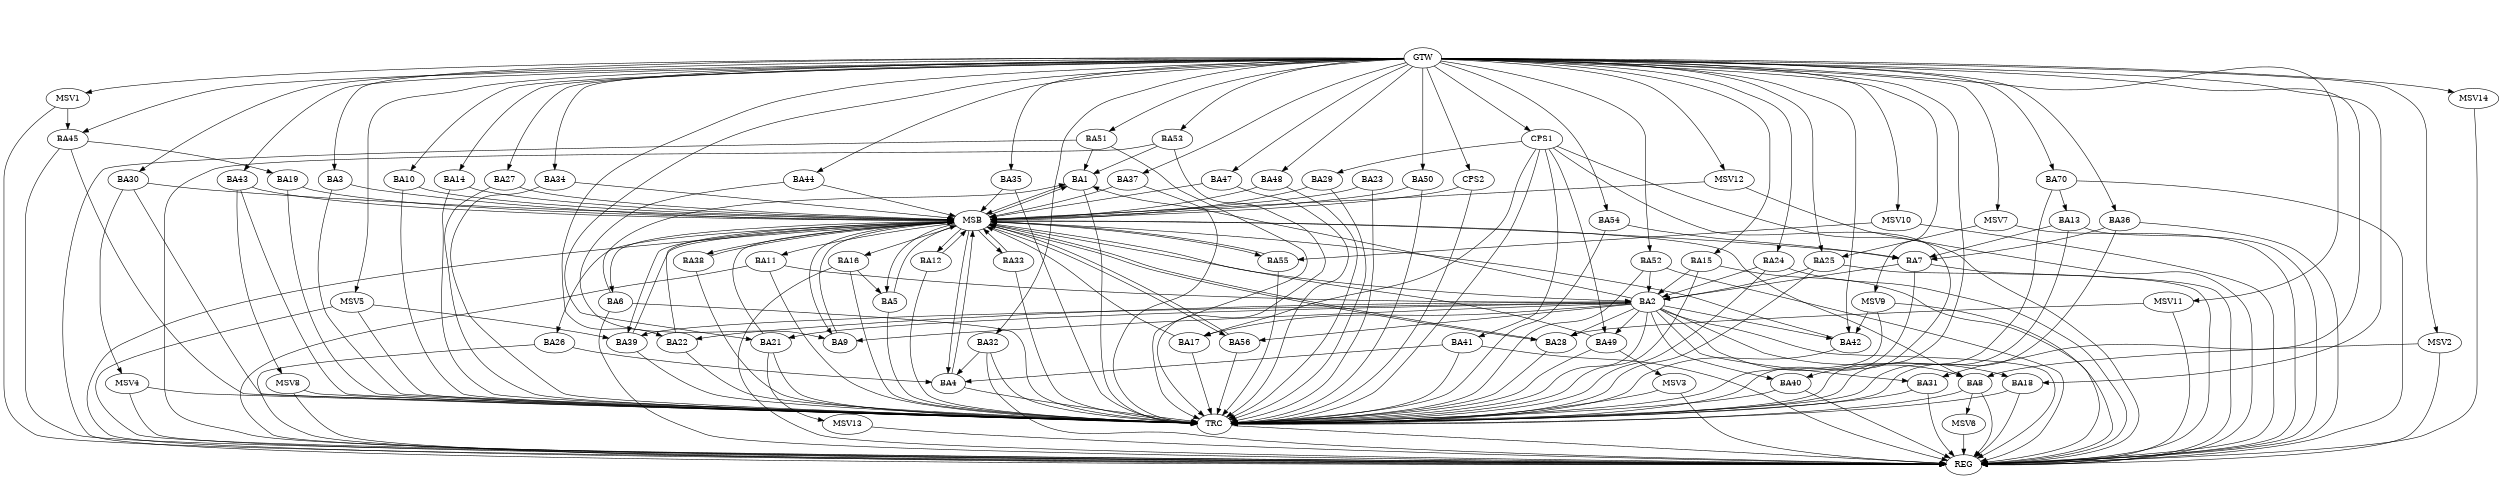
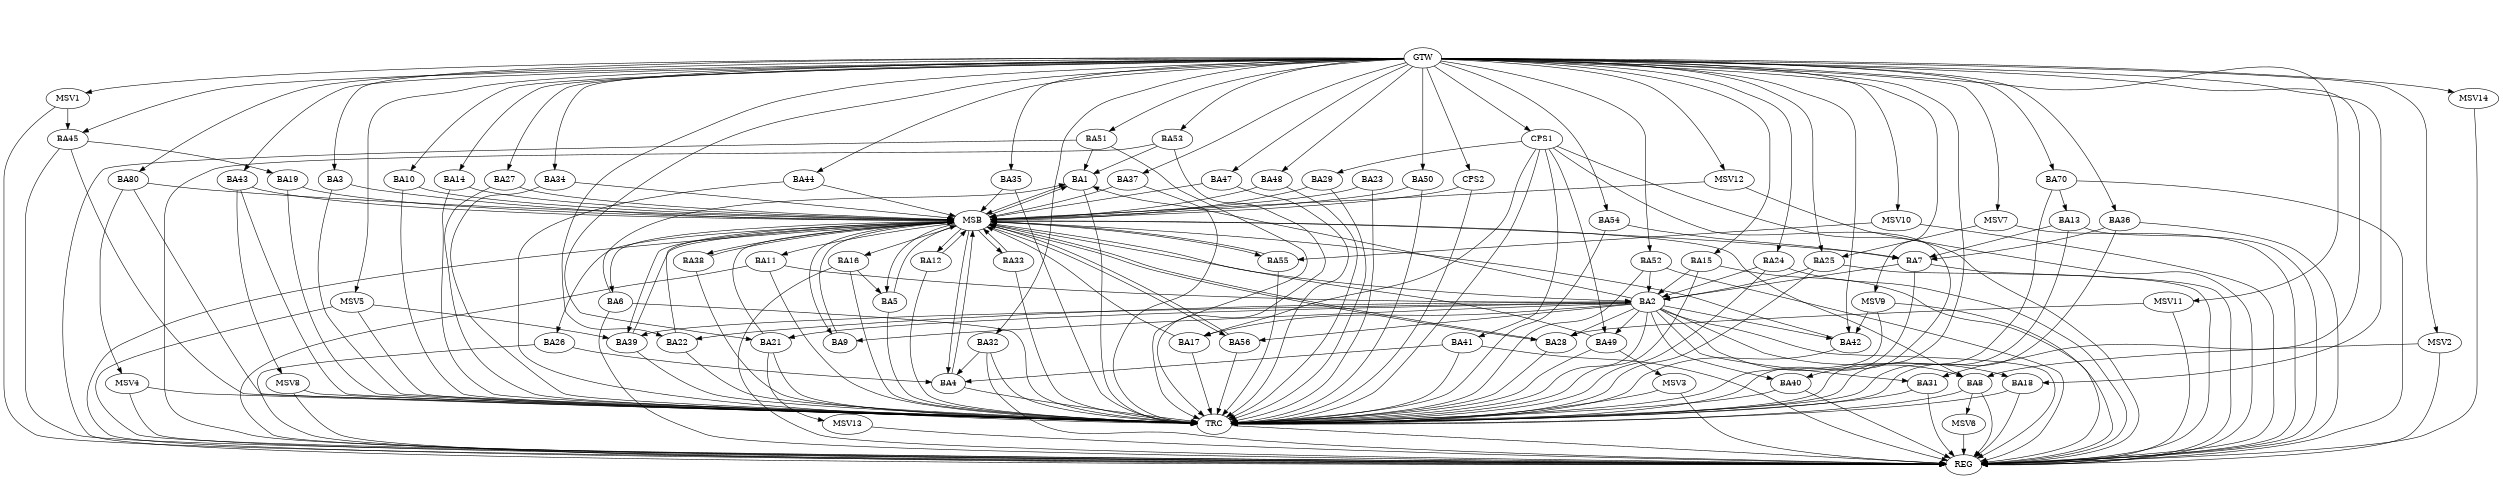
node "BA30": label "BA30" -> "BA80"
edge "BA44" -> "BA9": now "BA44" -> "TRC"
